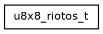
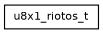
node "u8x8_riotos_t": label "u8x8_riotos_t" -> "u8x1_riotos_t"
